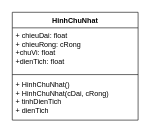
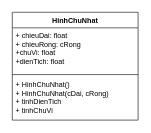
node "+ HinhChuNhat() + HinhChuNhat(cDai, cRong) + tinhDienTich + dienTich": label "+ HinhChuNhat() + HinhChuNhat(cDai, cRong) + tinhDienTich + dienTich" -> "+ HinhChuNhat() + HinhChuNhat(cDai, cRong) + tinhDienTich + tinhChuVi"
